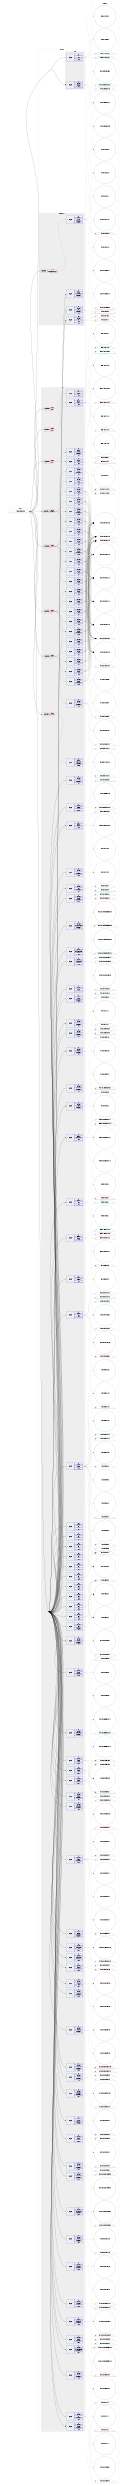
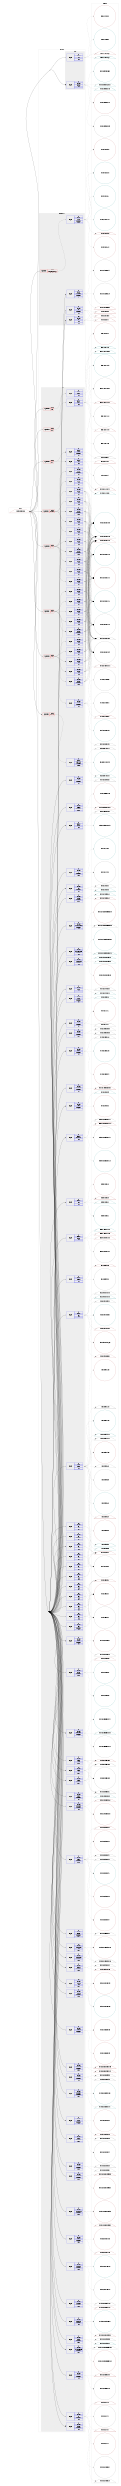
node "sys-apps/iproute2-4.11.0": removed
